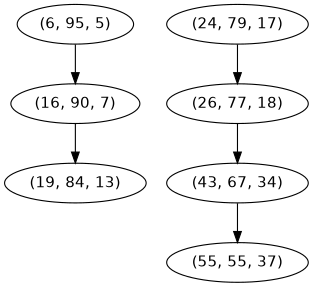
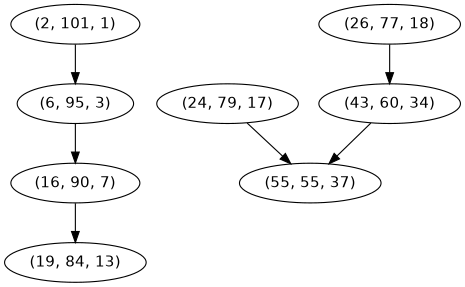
node "(2, 101, 1)": added
node "(6, 95, 5)": label "(6, 95, 5)" -> "(6, 95, 3)"
edge "(24, 79, 17)" -> "(26, 77, 18)": now "(24, 79, 17)" -> "(55, 55, 37)"
node "(43, 67, 34)": label "(43, 67, 34)" -> "(43, 60, 34)"
